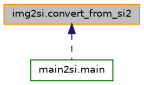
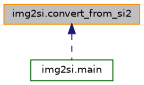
node "main2si.main": label "main2si.main" -> "img2si.main"
